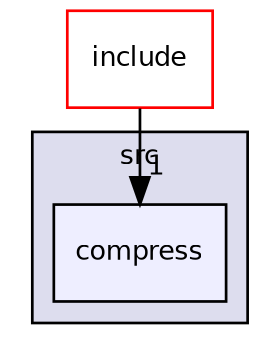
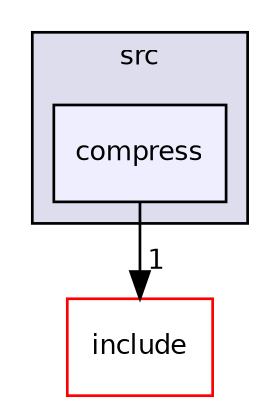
edge "include" -> "compress": reversed
